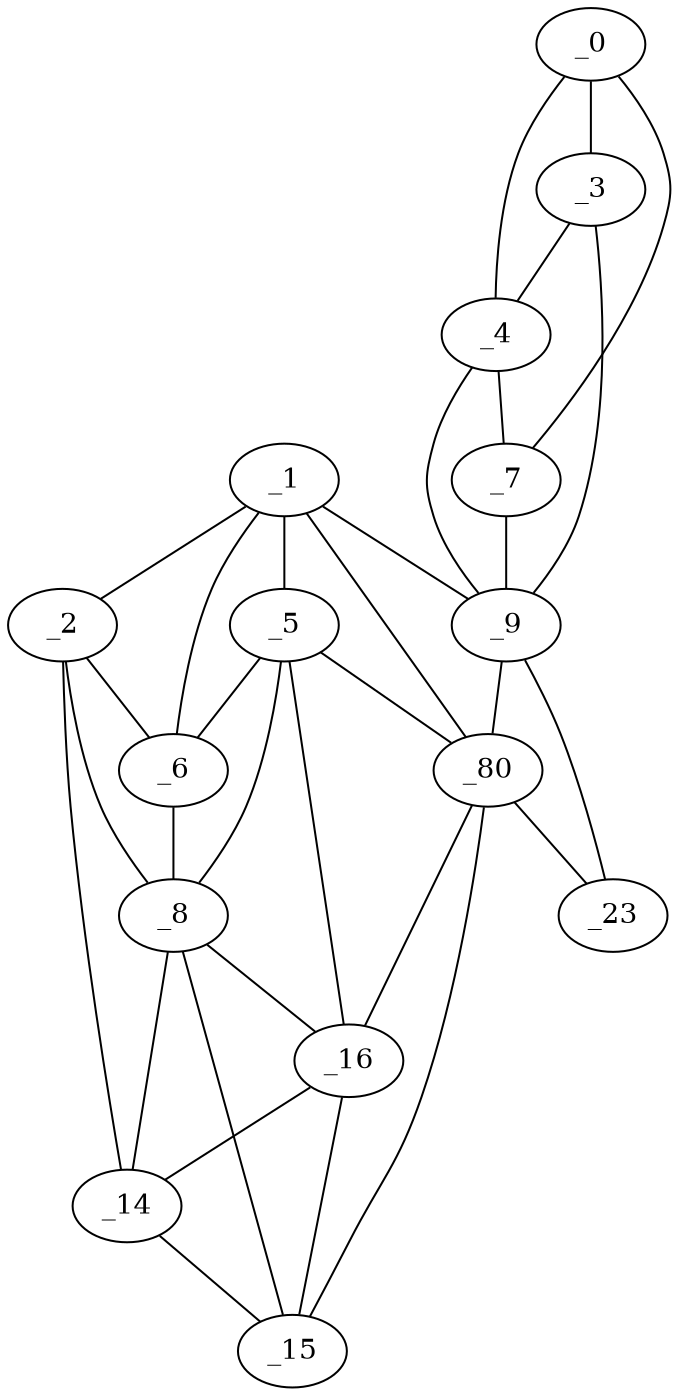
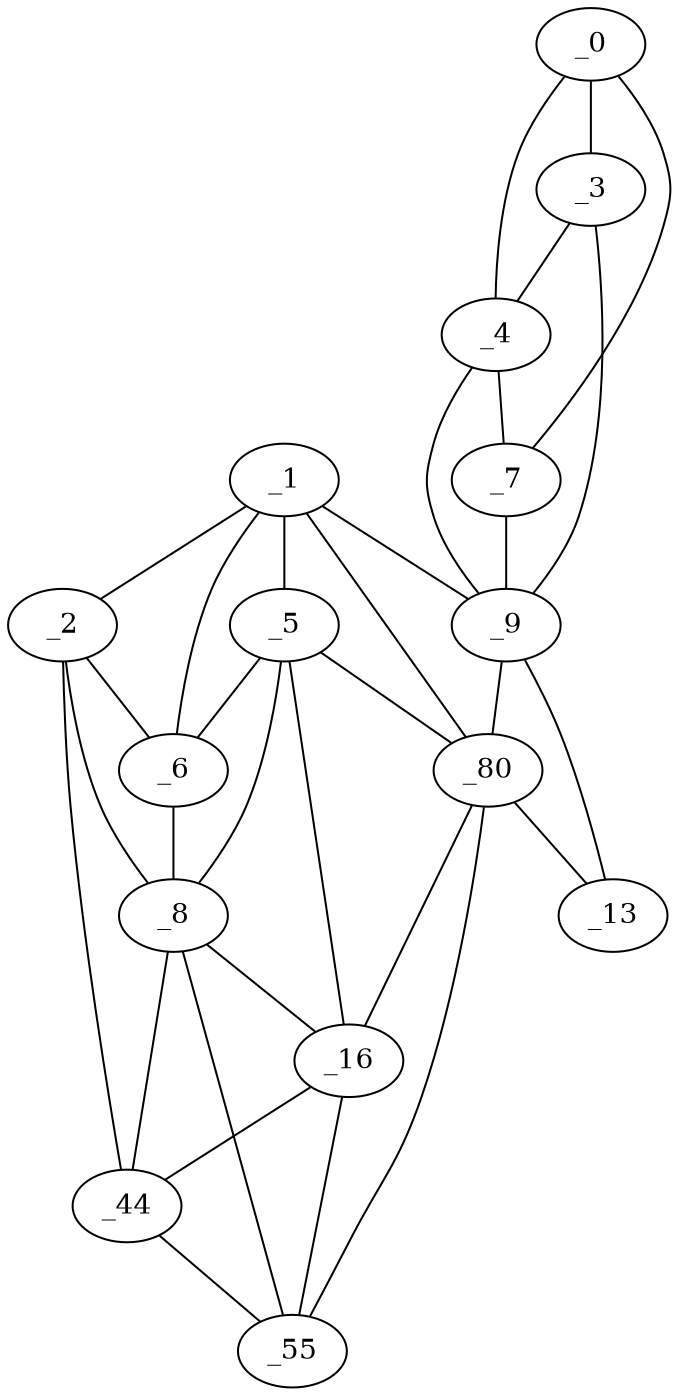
node "_23": label "_23" -> "_13"
node "_14": label "_14" -> "_44"
node "_15": label "_15" -> "_55"
